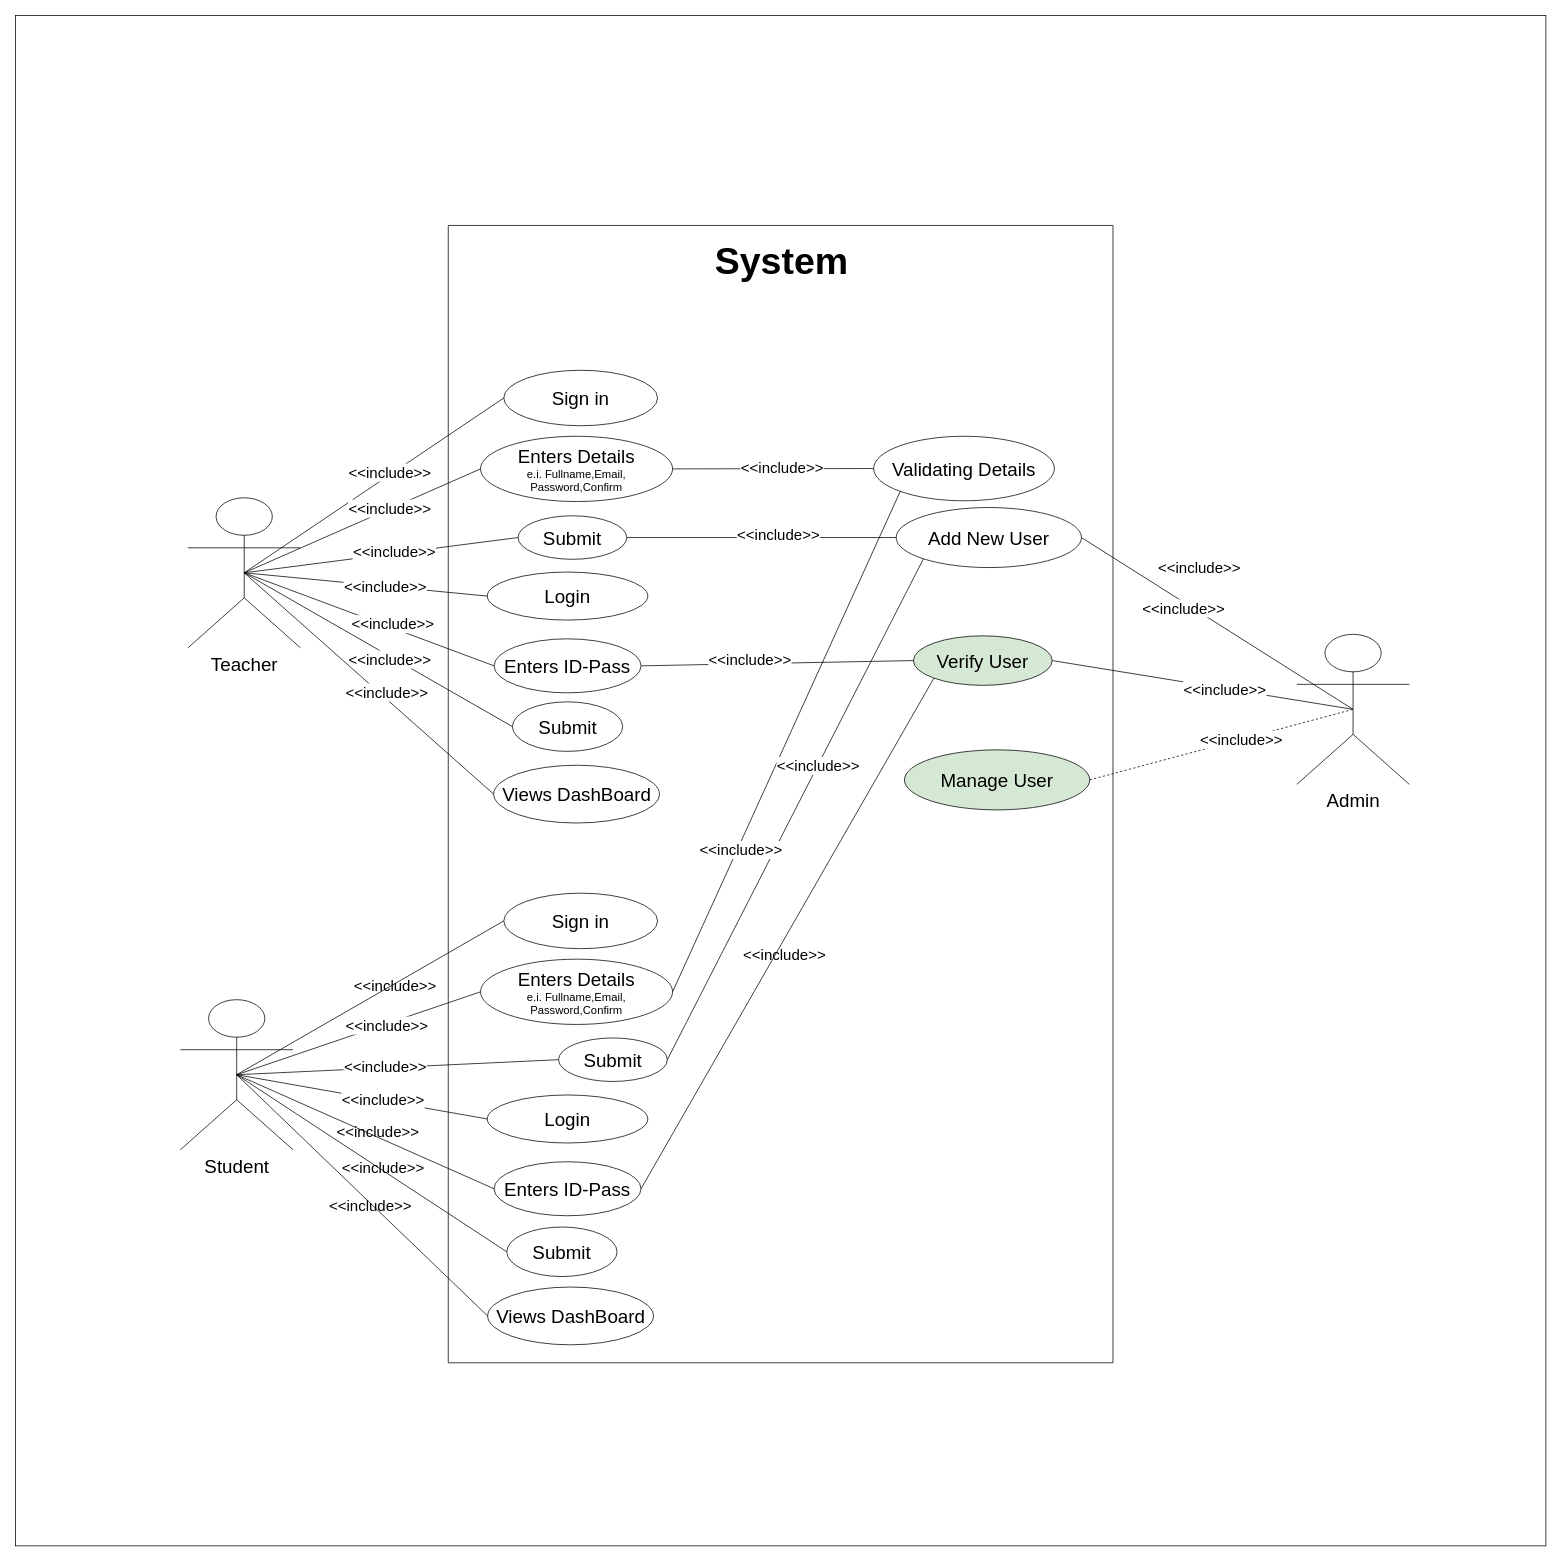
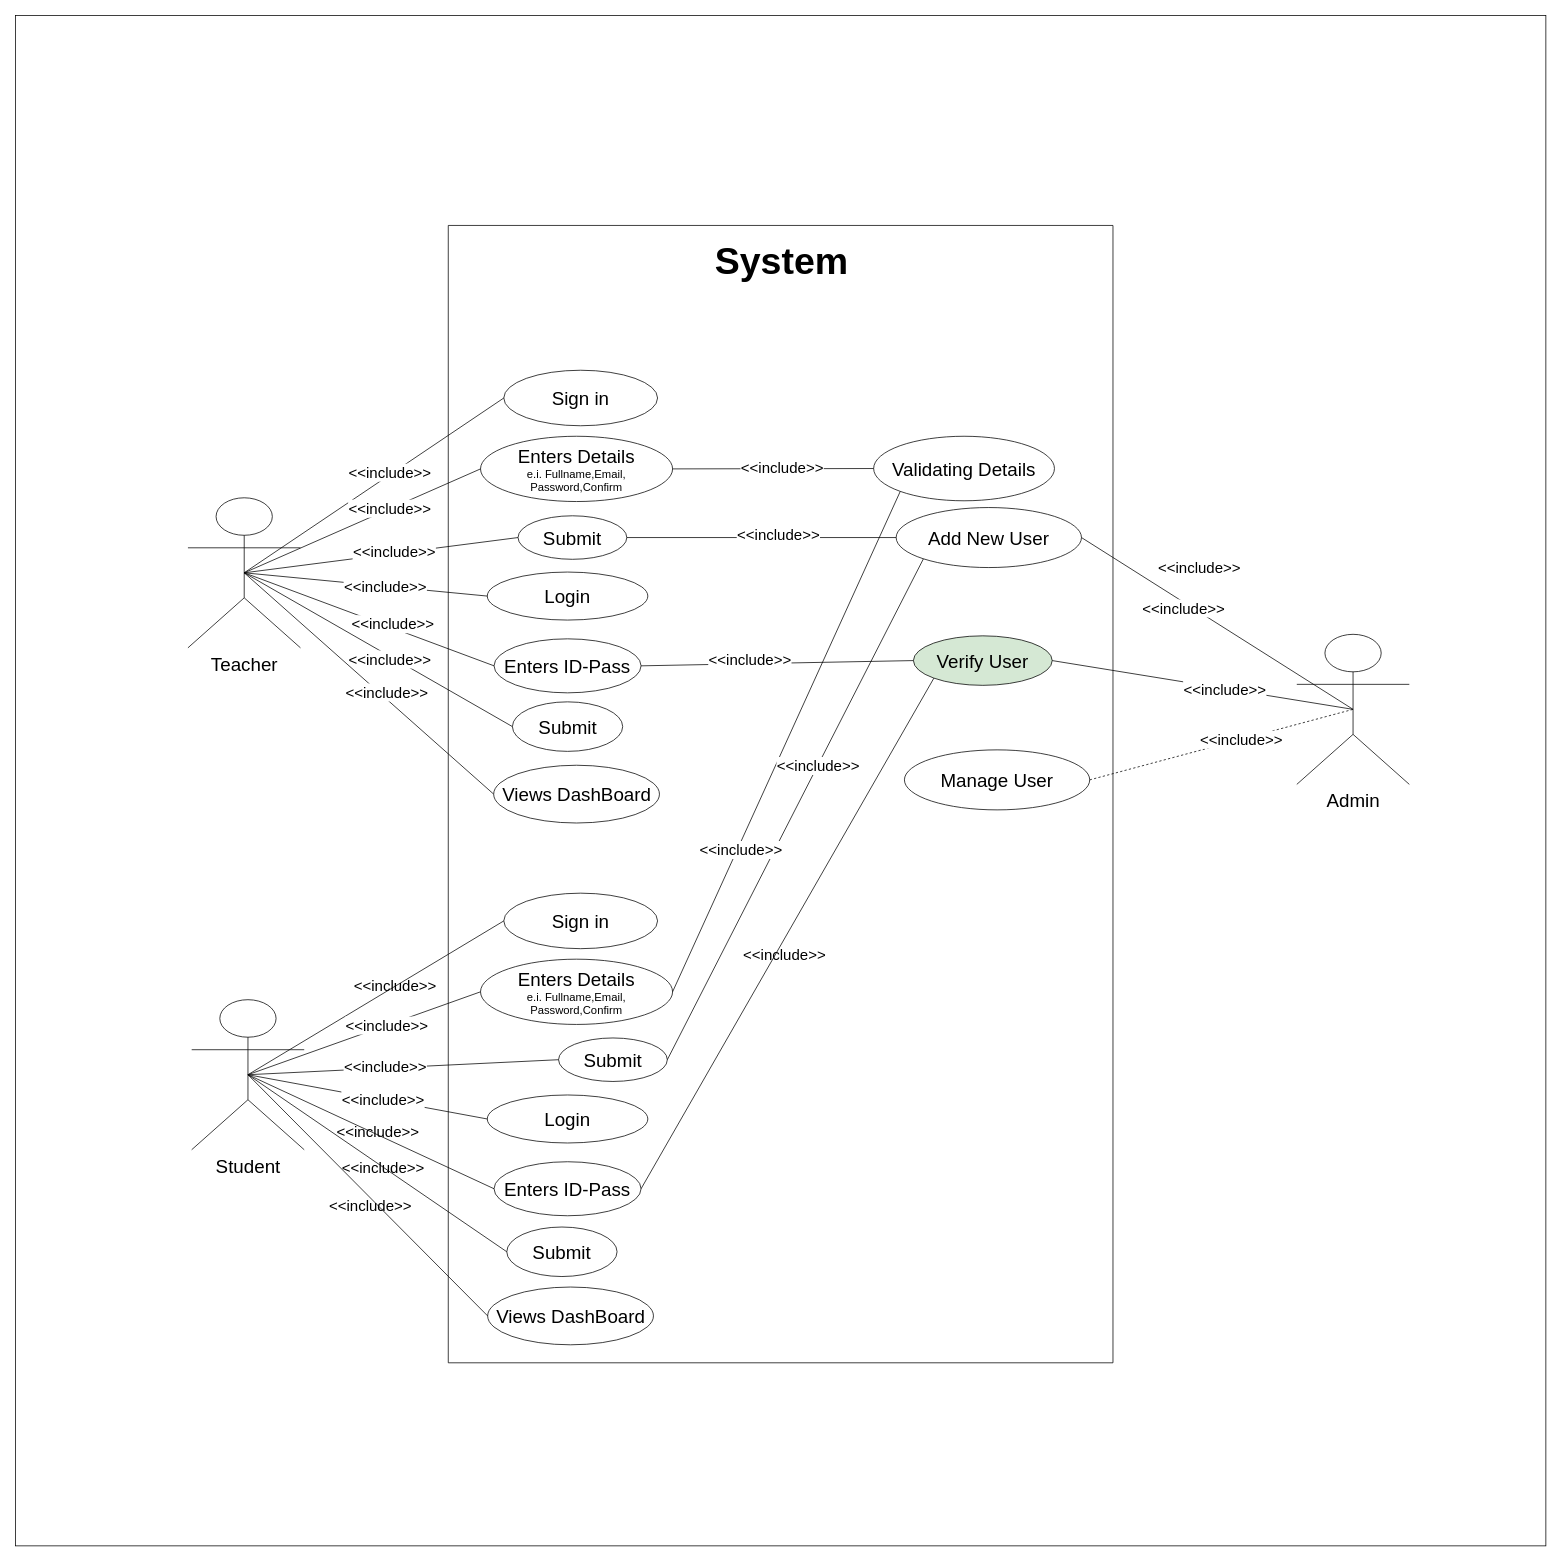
node "Manage User": fillcolor #d5e8d4 -> #ffffff
node "Student": moved (237, 1074) -> (248, 1074)
